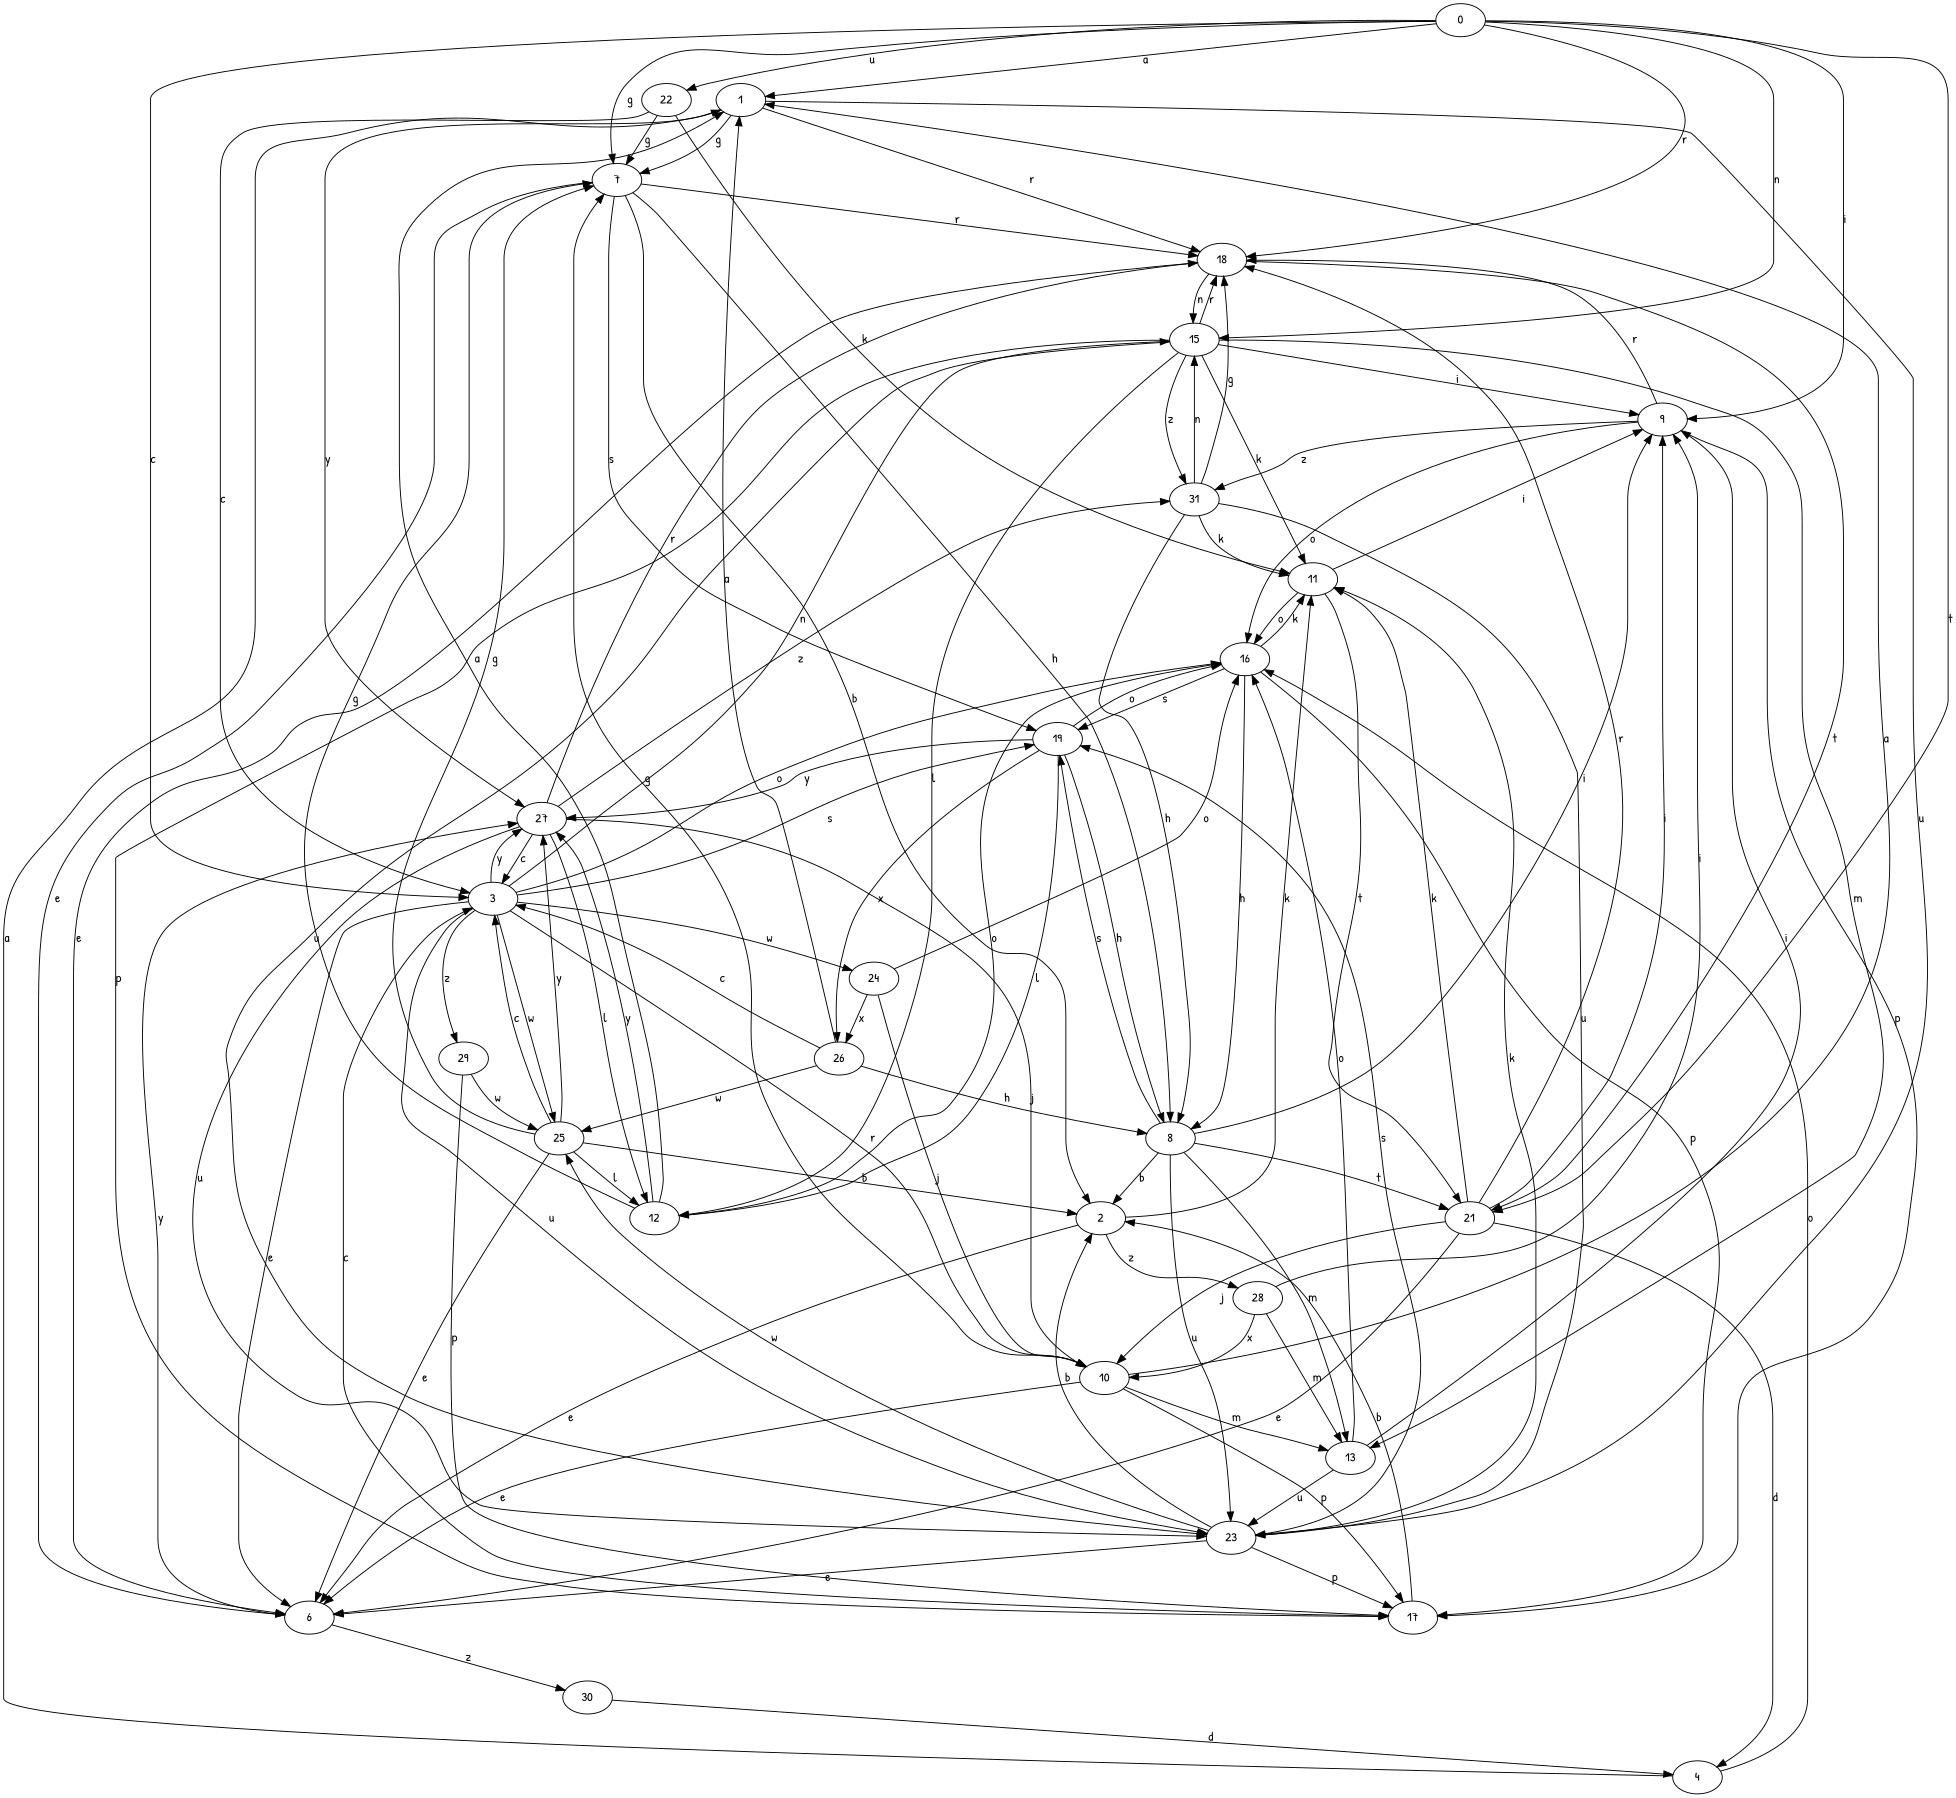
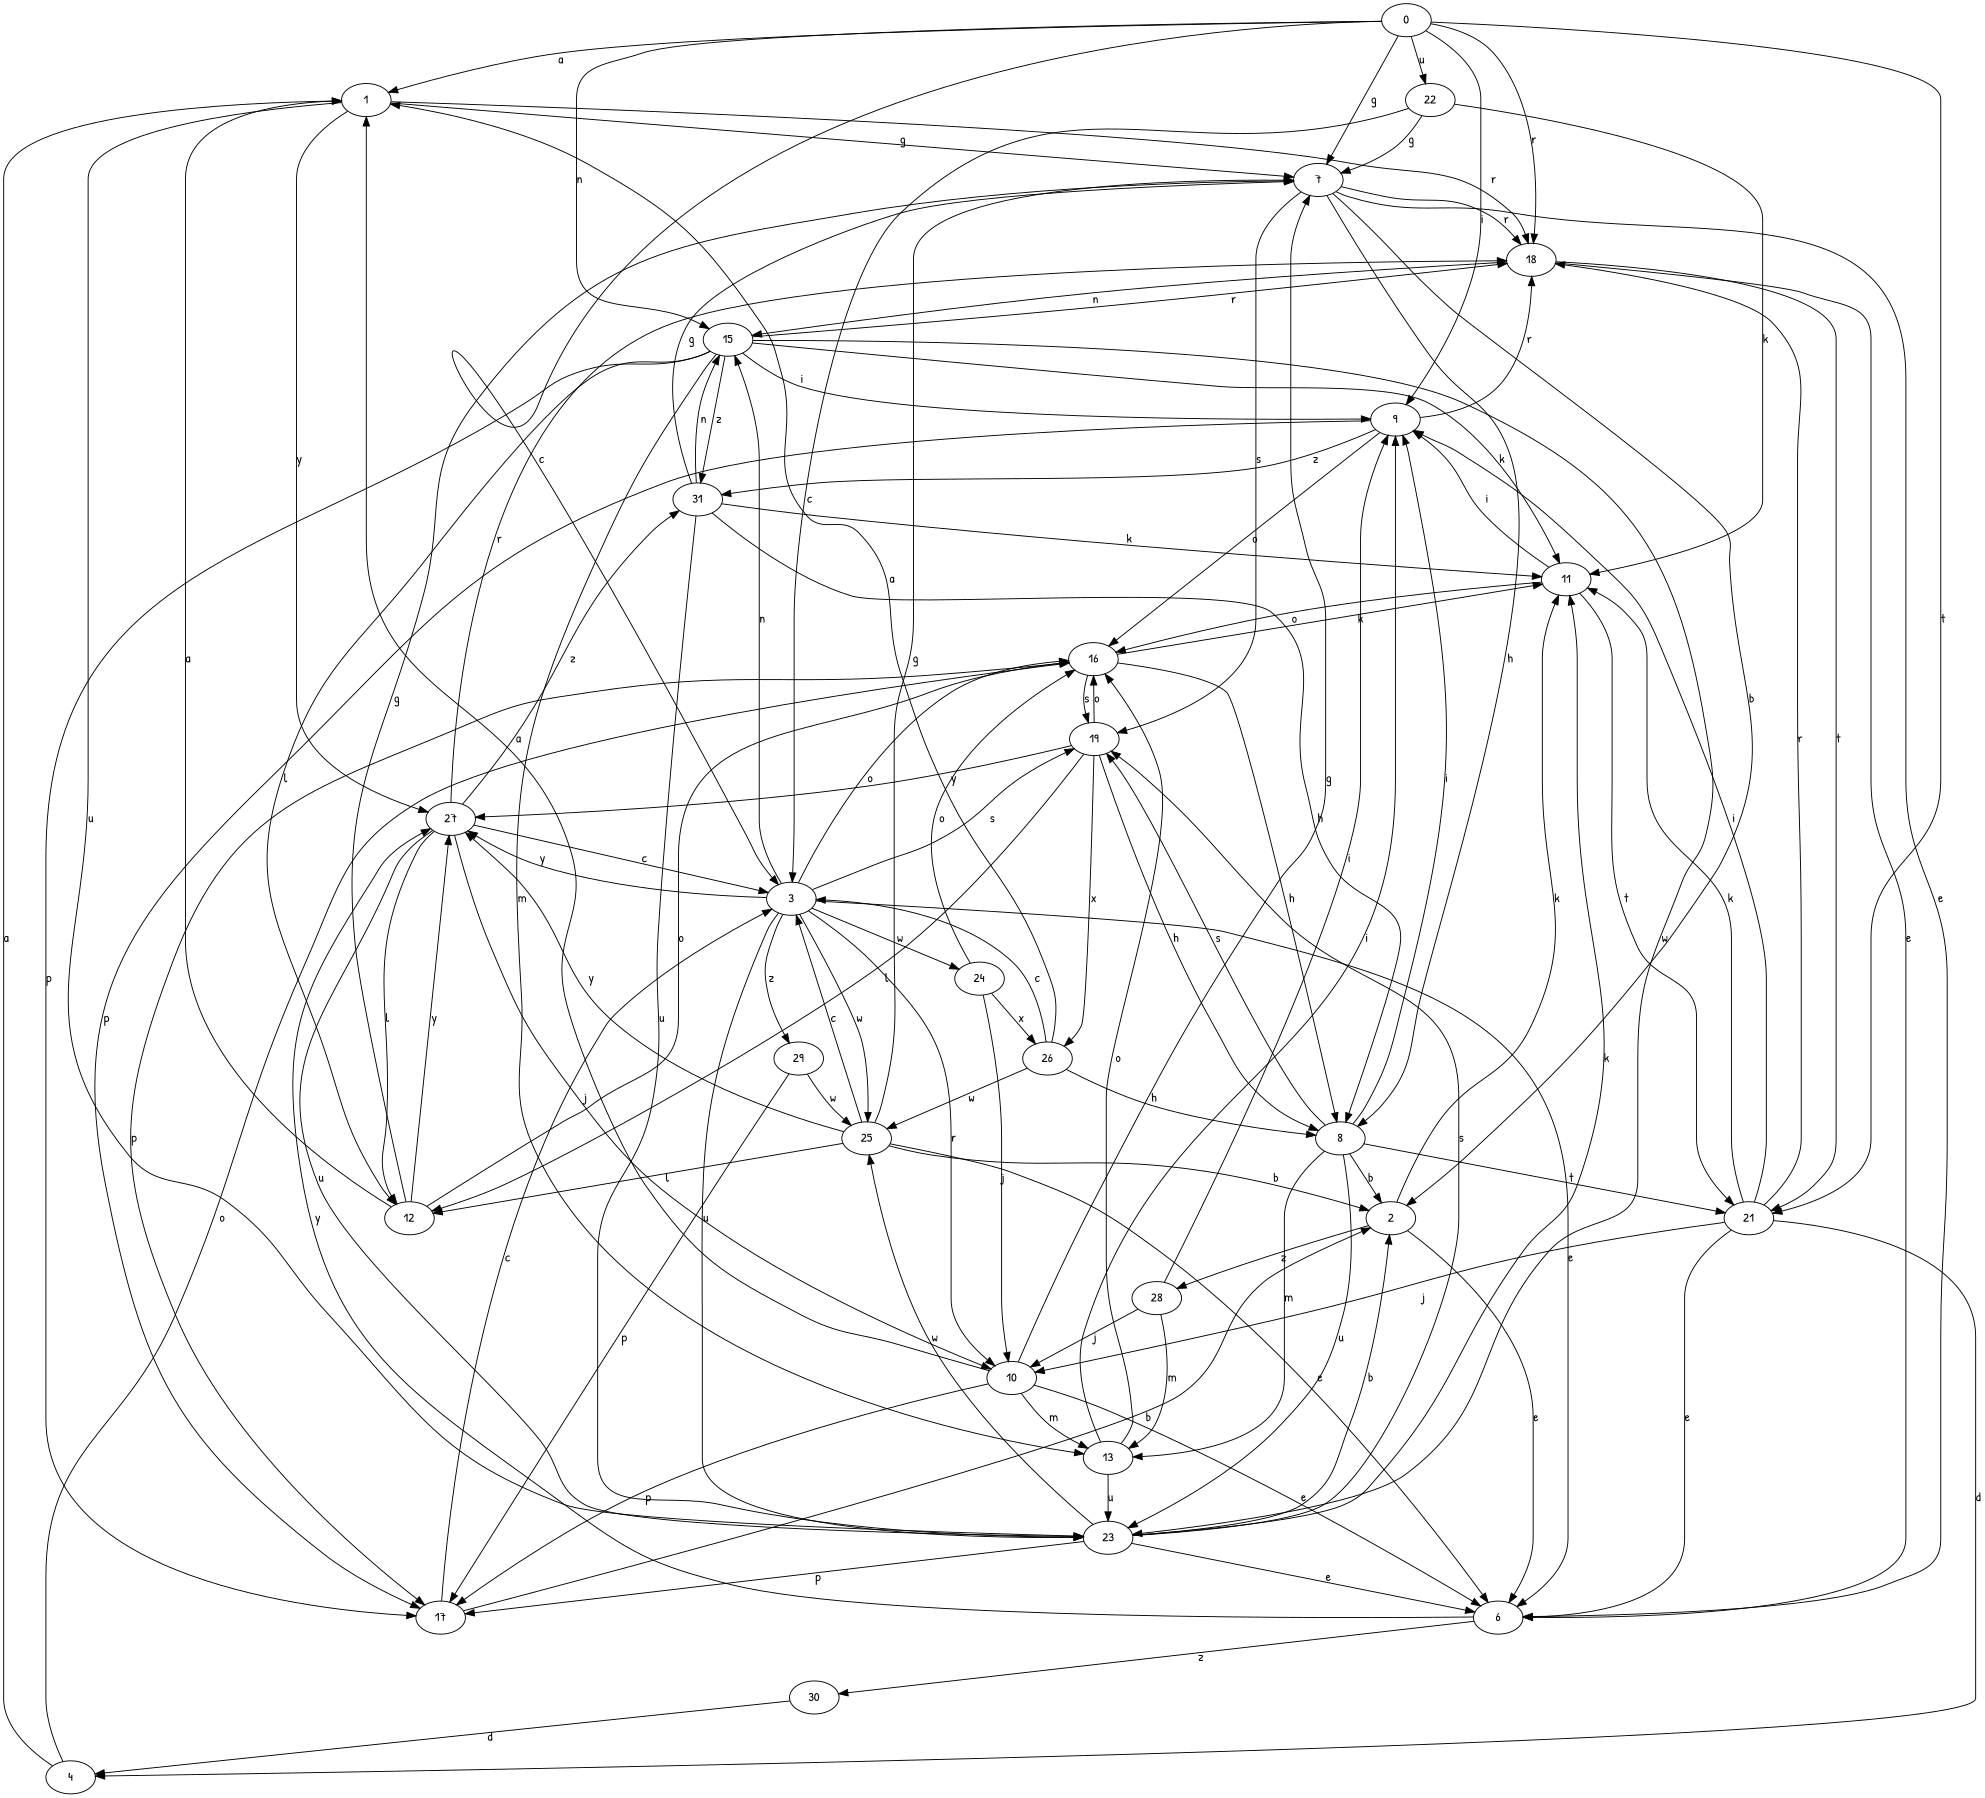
edge "31" -> "18": now "31" -> "7"
edge "15" -> "23": label "u" -> "w"
edge "28" -> "10": label "x" -> "j"
